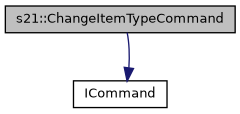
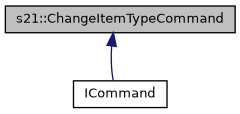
edge "s21::ChangeItemTypeCommand" -> "ICommand": reversed
